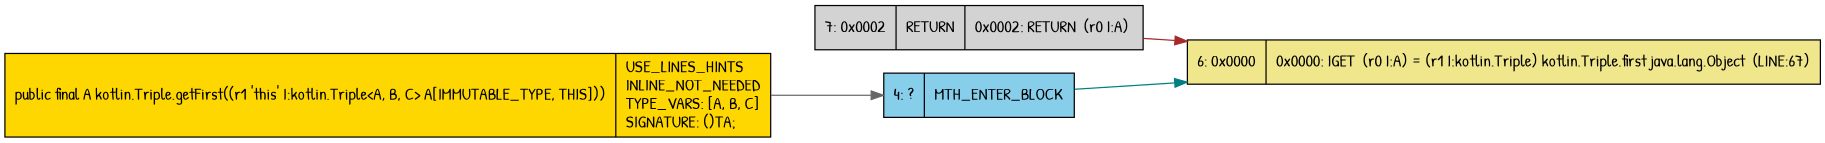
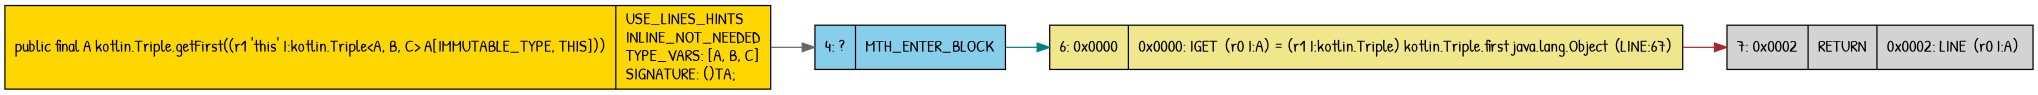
node "7: 0x0002": text "0x0002: RETURN  (r0 I:A)" -> "0x0002: LINE  (r0 I:A)"
edge "7: 0x0002" -> "6: 0x0000": reversed
